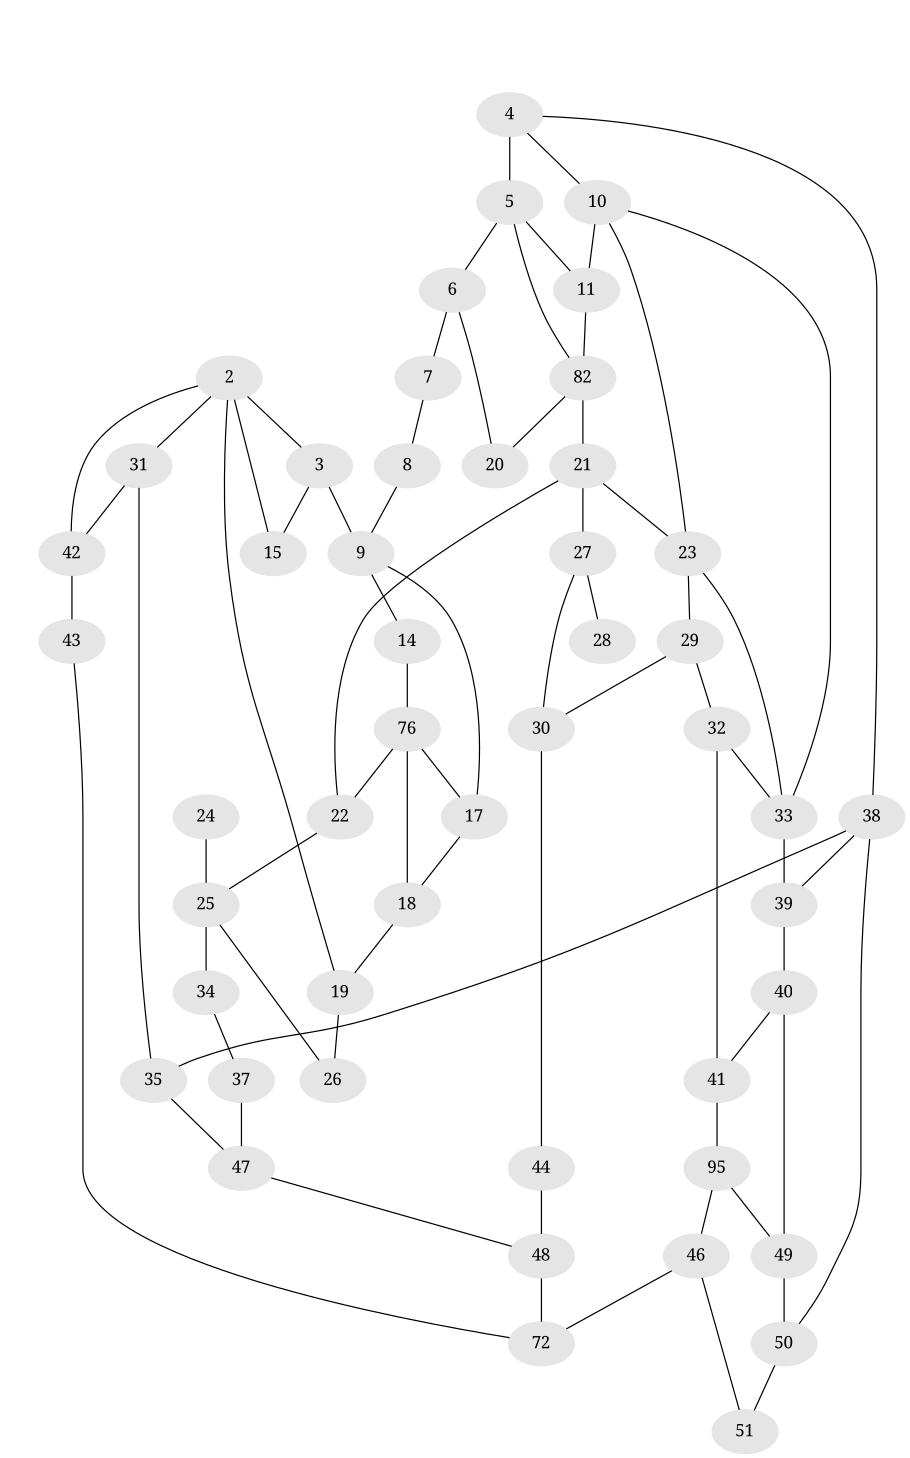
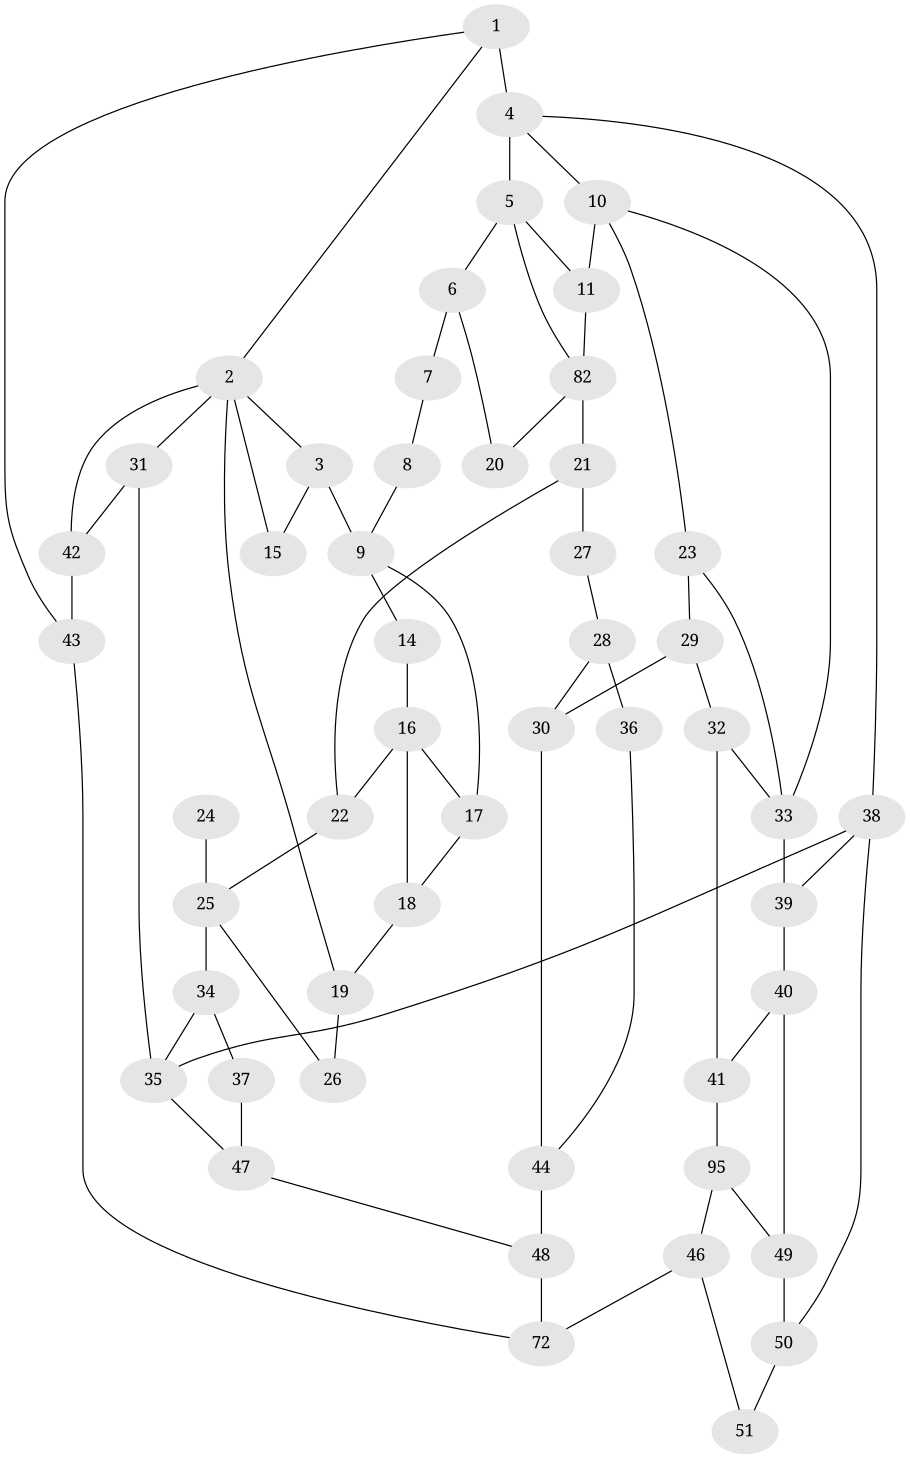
node "1": added
edge "21" -- "23": removed
edge "27" -- "30": now "28" -- "30"
node "76": label "76" -> "16"
node "36": added
edge "34" -- "35": added
